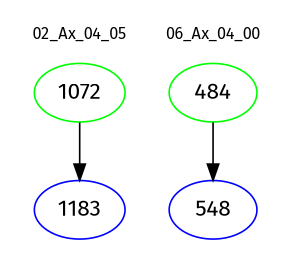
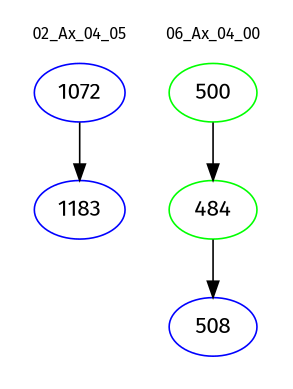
node "1072": color green -> blue
node "500": added
node "548": label "548" -> "508"
